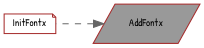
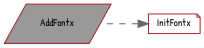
edge "InitFontx" -> "AddFontx": reversed
